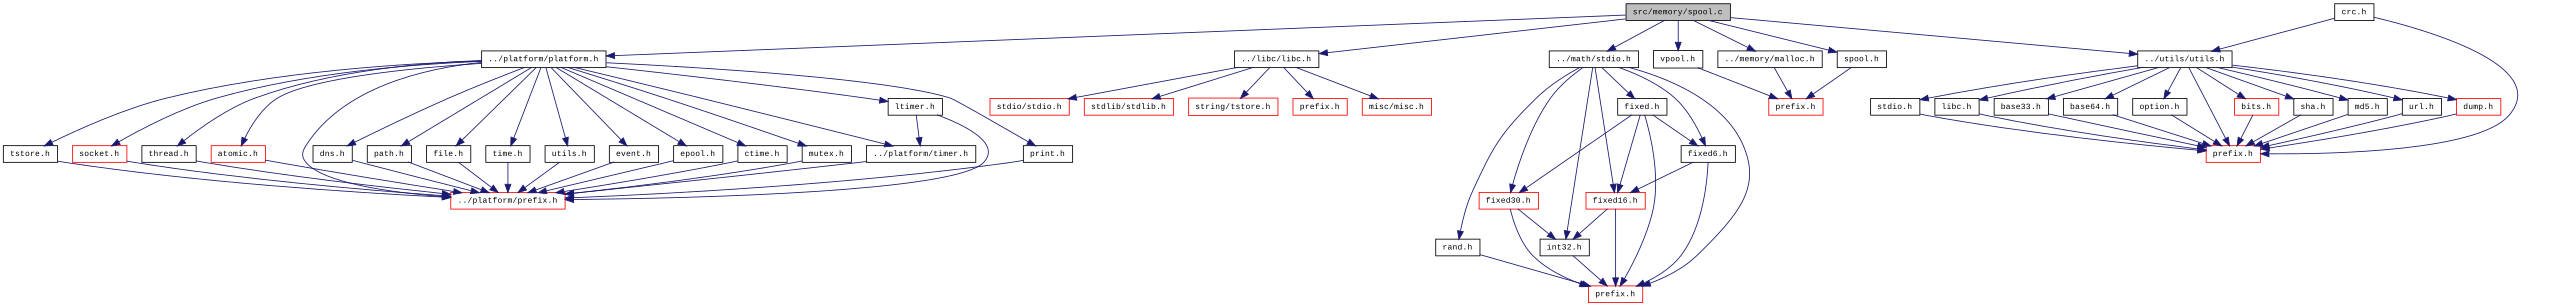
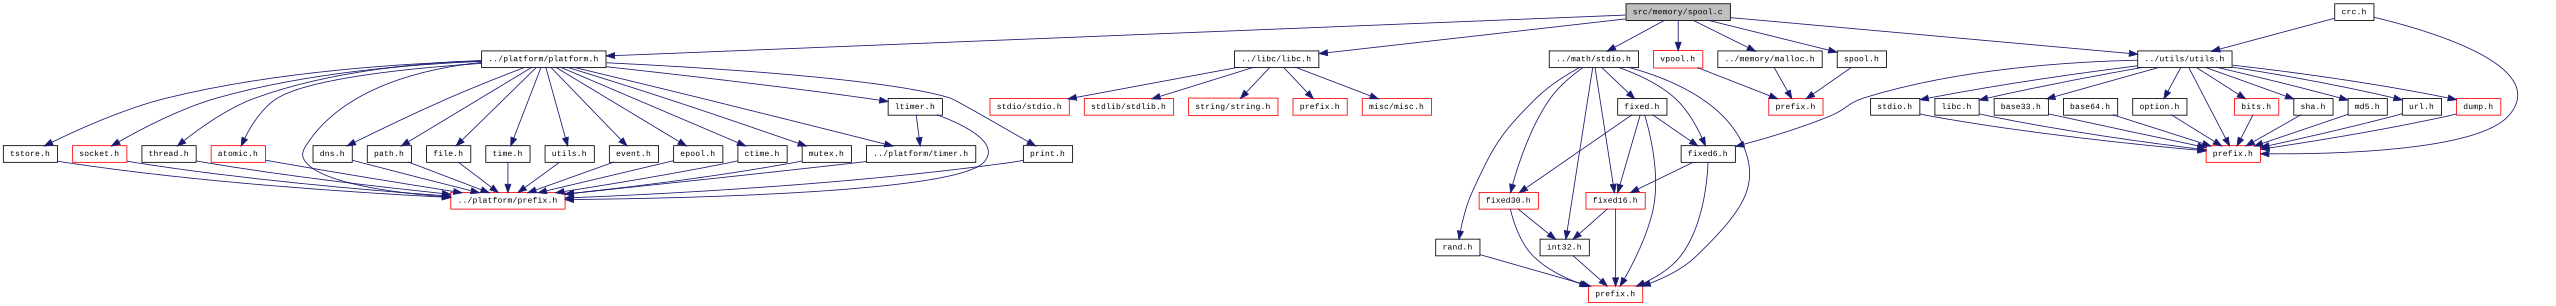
node "vpool.h": color black -> red
edge "../utils/utils.h" -> "base64.h": now "../utils/utils.h" -> "fixed6.h"
node "string/tstore.h": label "string/tstore.h" -> "string/string.h"
